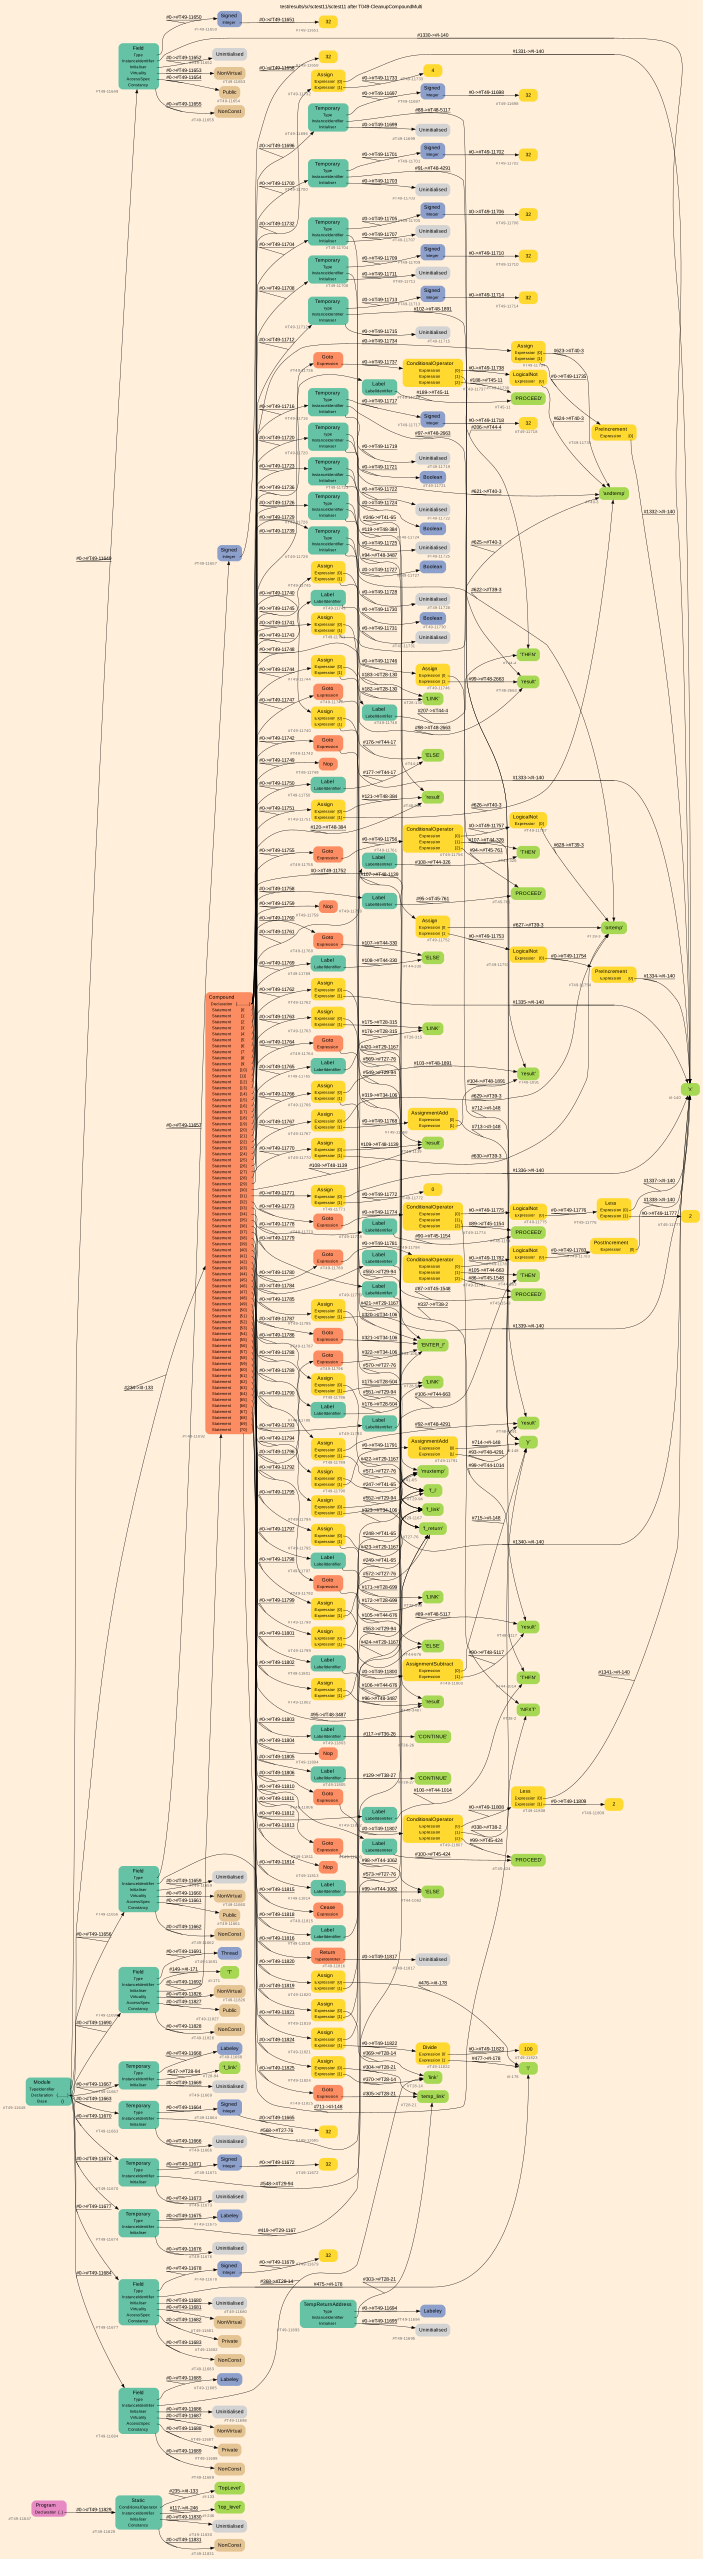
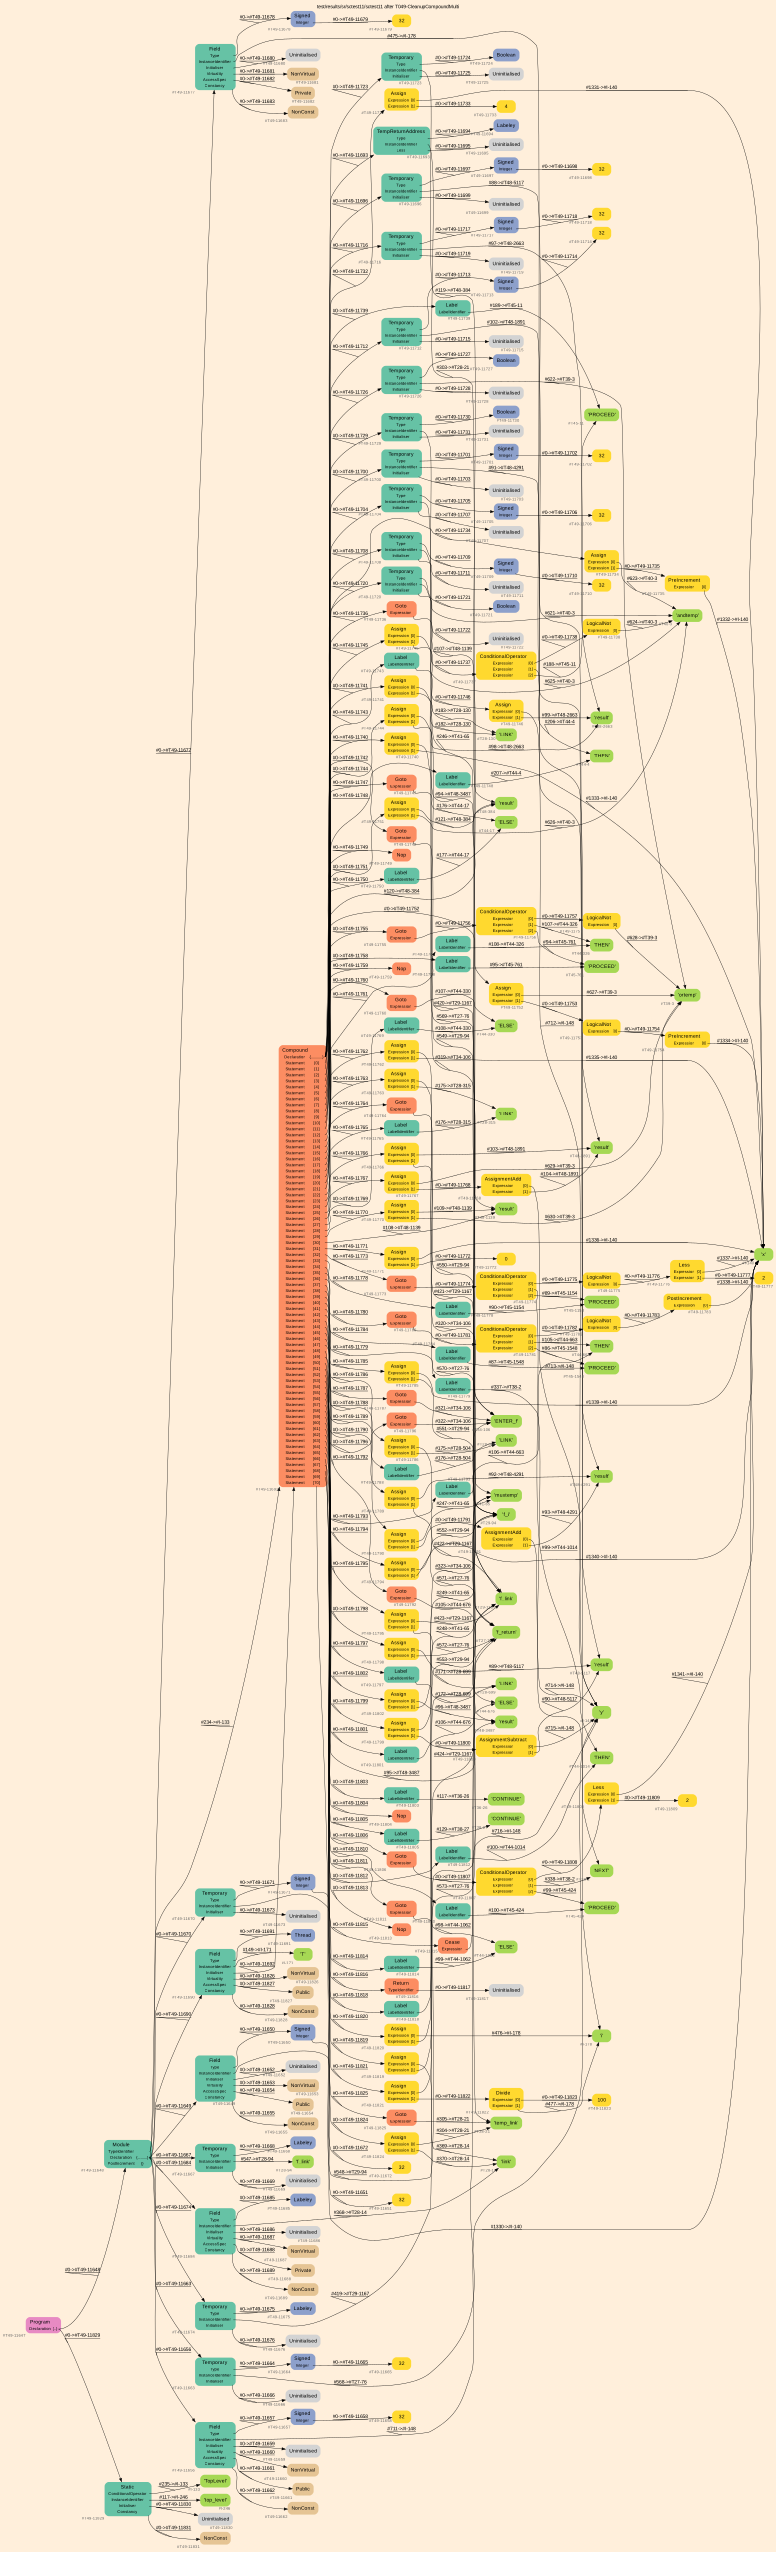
edge "Compound" -> "TempReturnAddress": added, label "#0->#T49-11693"
edge "Cease" -> "'y'": added, label "#716->#I-148"
node "Module": text "Base" -> "PostIncrement"
edge "Program" -> "Module": added, label "#0->#T49-11648"
node "TempReturnAddress": text "Initialiser" -> "Less"
